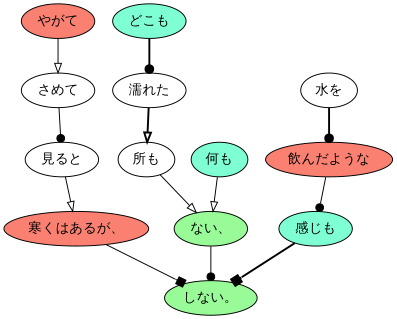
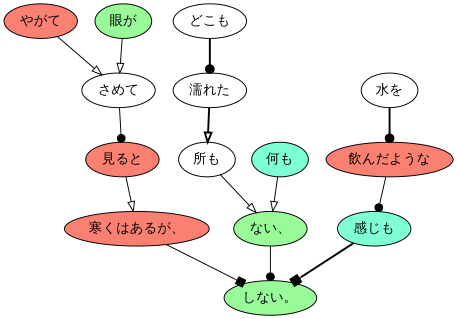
node "眼が": added
node "どこも": fillcolor aquamarine -> white
node "見ると": fillcolor white -> salmon
